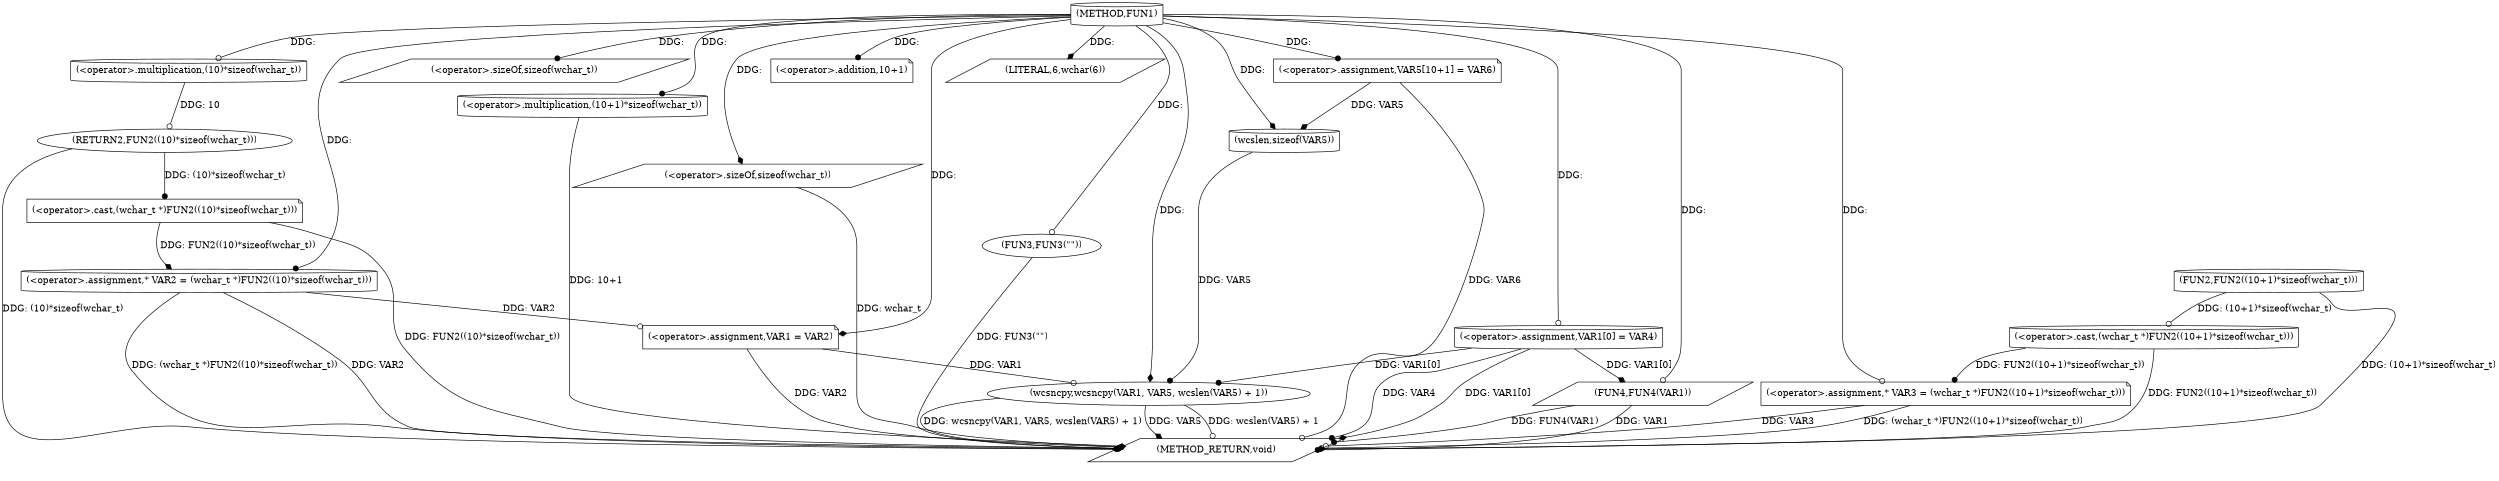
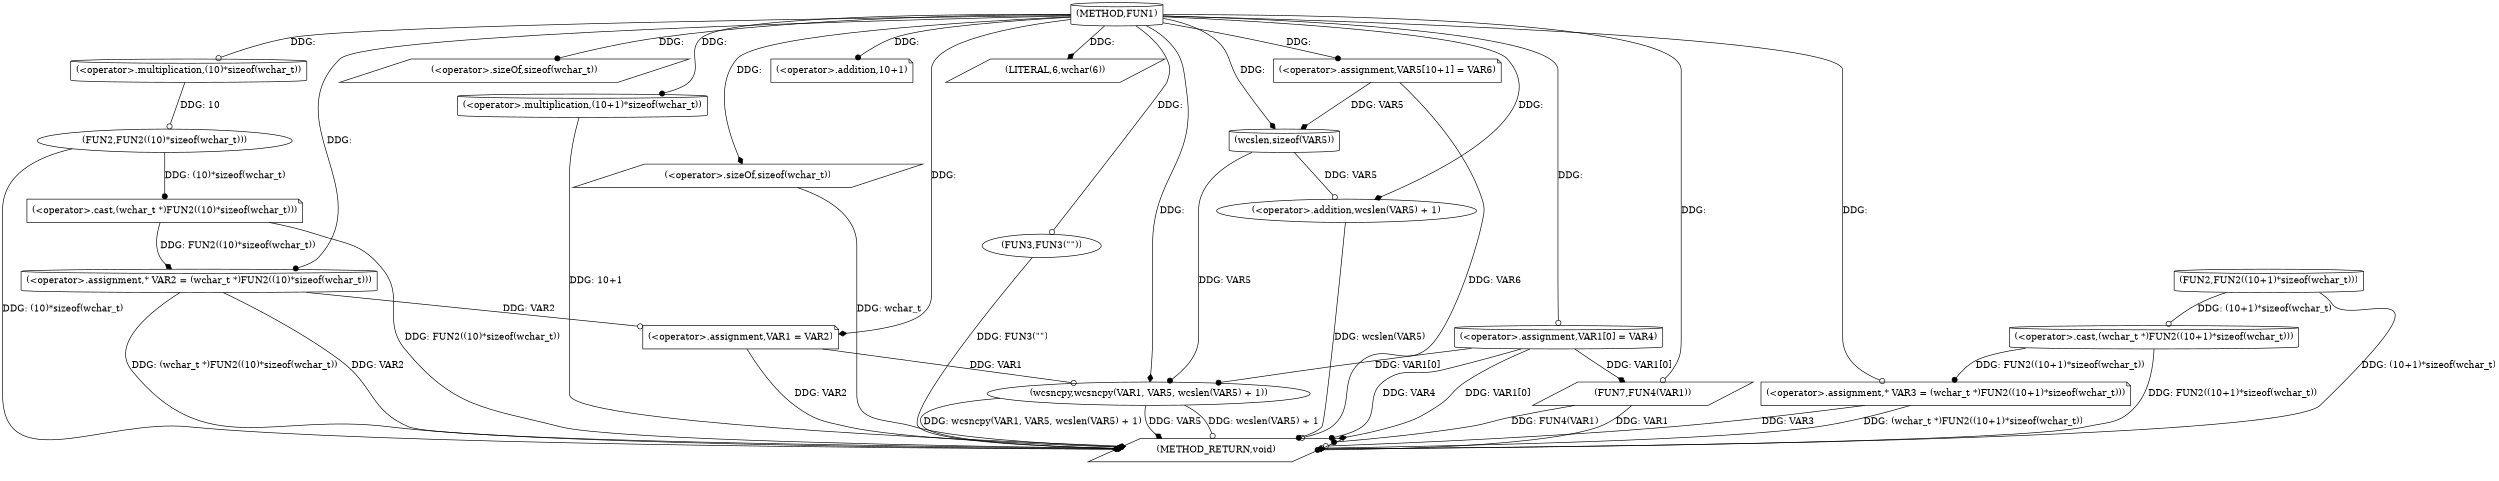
node "(RETURN2,FUN2((10)*sizeof(wchar_t)))": label "(RETURN2,FUN2((10)*sizeof(wchar_t)))" -> "(FUN2,FUN2((10)*sizeof(wchar_t)))"
node "(<operator>.addition,wcslen(VAR5) + 1)": added
node "(FUN4,FUN4(VAR1))": label "(FUN4,FUN4(VAR1))" -> "(FUN7,FUN4(VAR1))"
